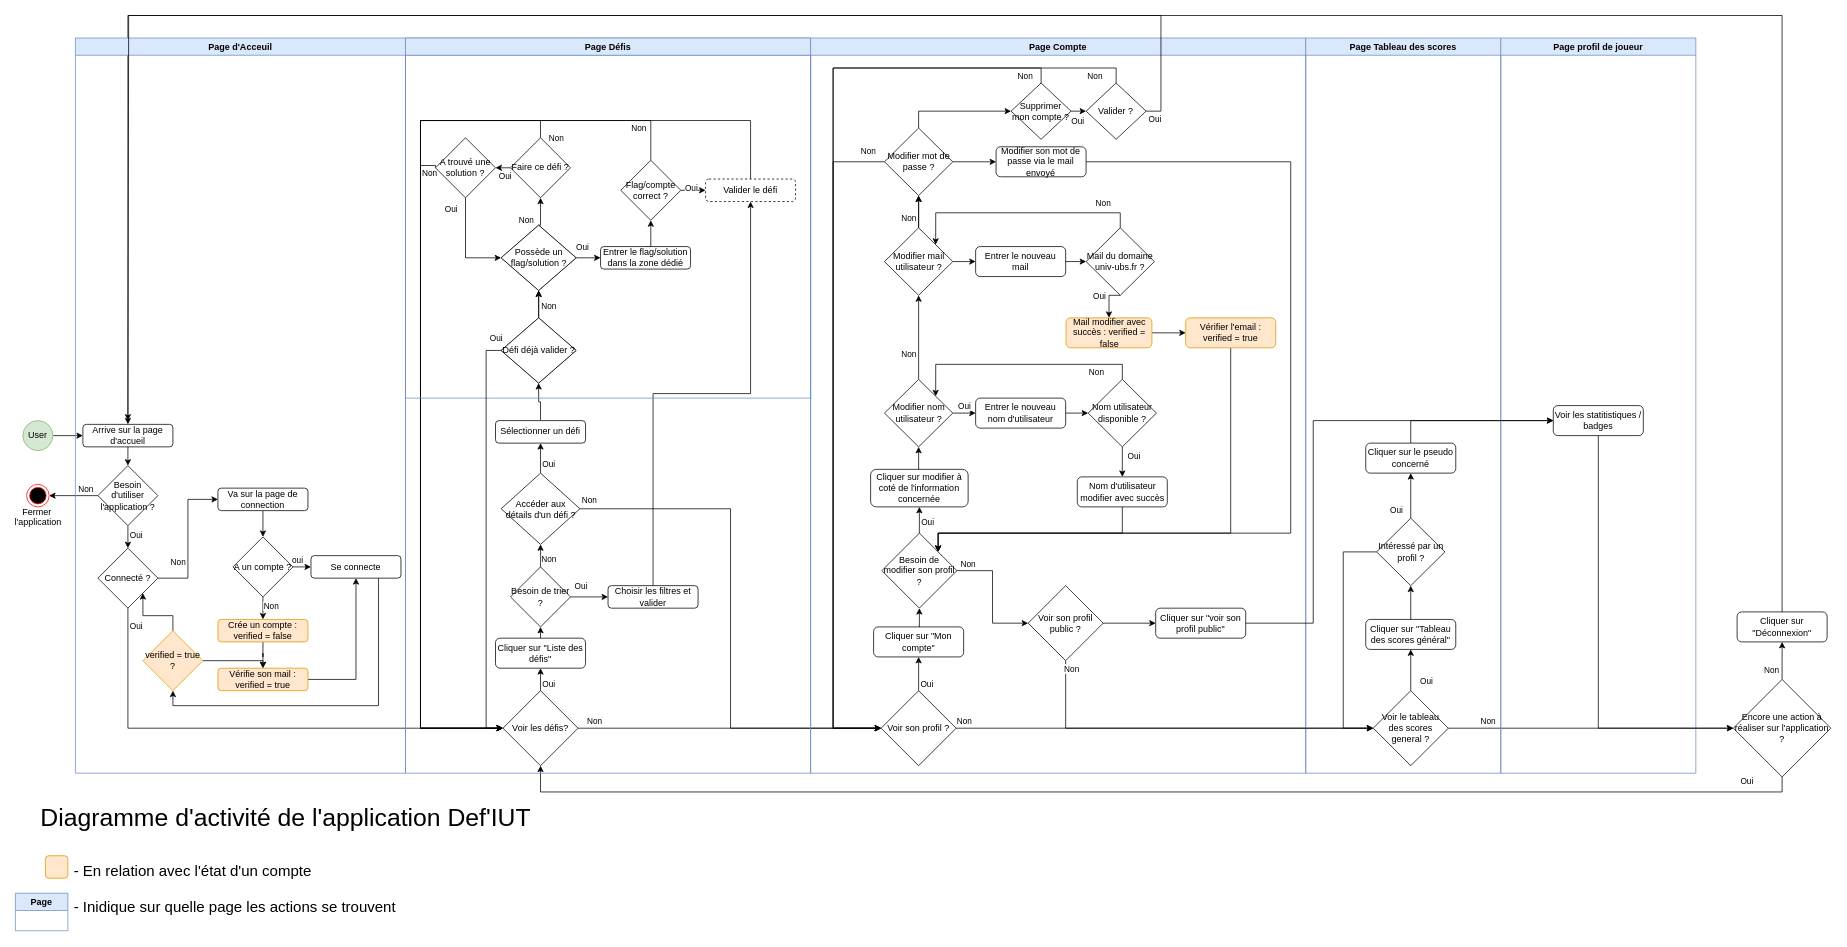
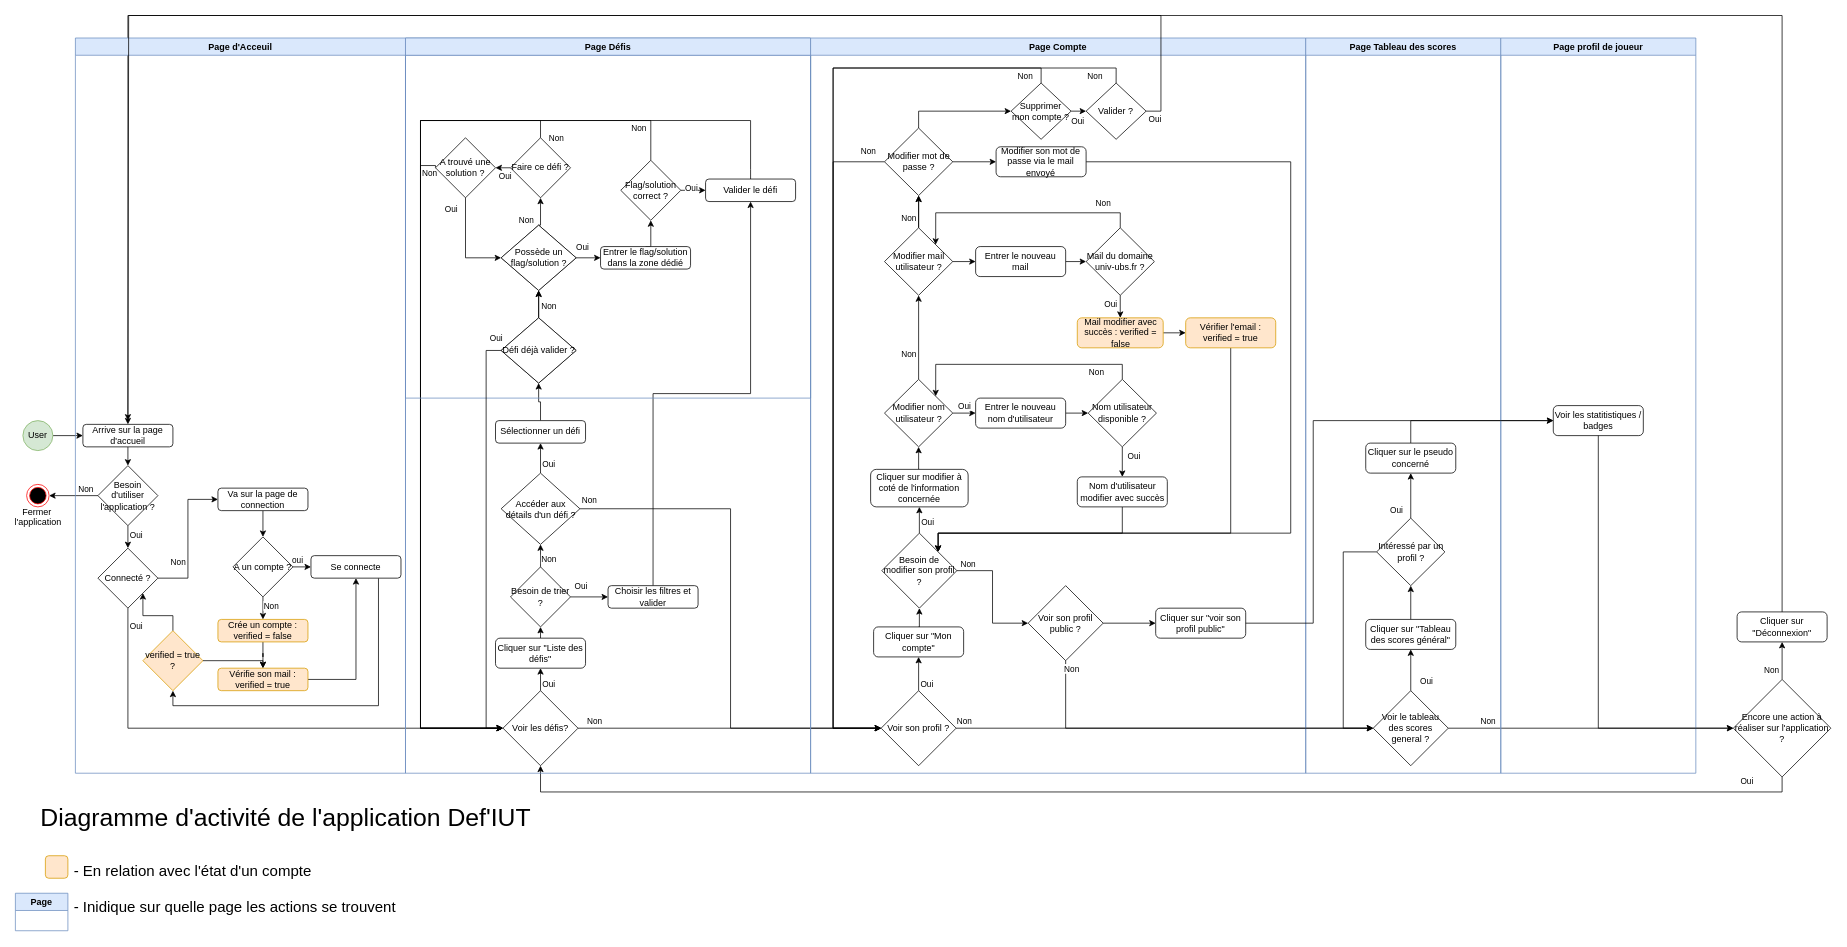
node "Flag/compte correct ?": label "Flag/compte correct ?" -> "Flag/solution correct ?"
node "Valider le défi": style dashed -> solid
node "Mail modifier avec succès : verified = false": moved (1109, 333) -> (1120, 333)
